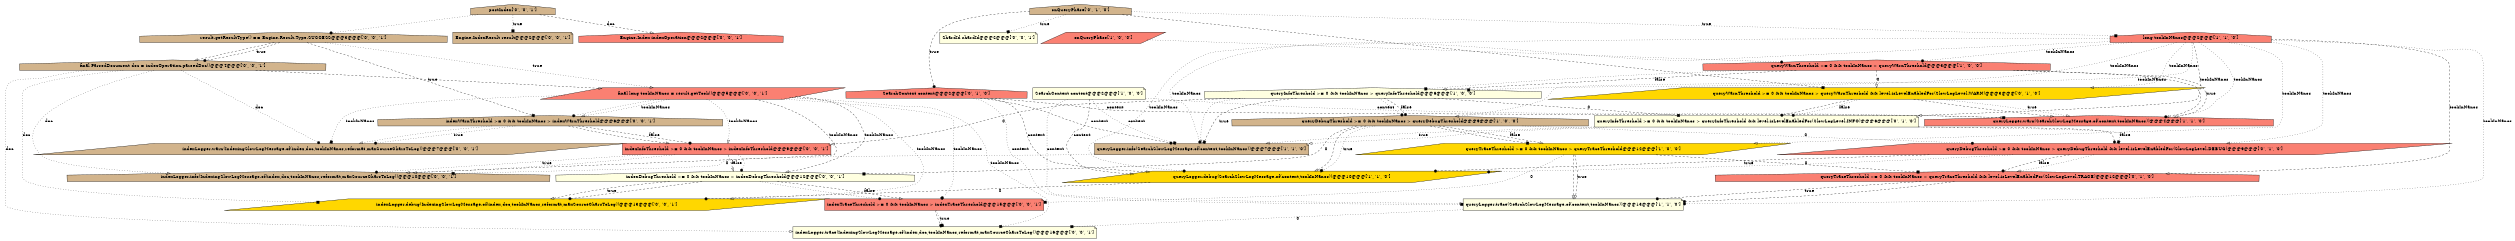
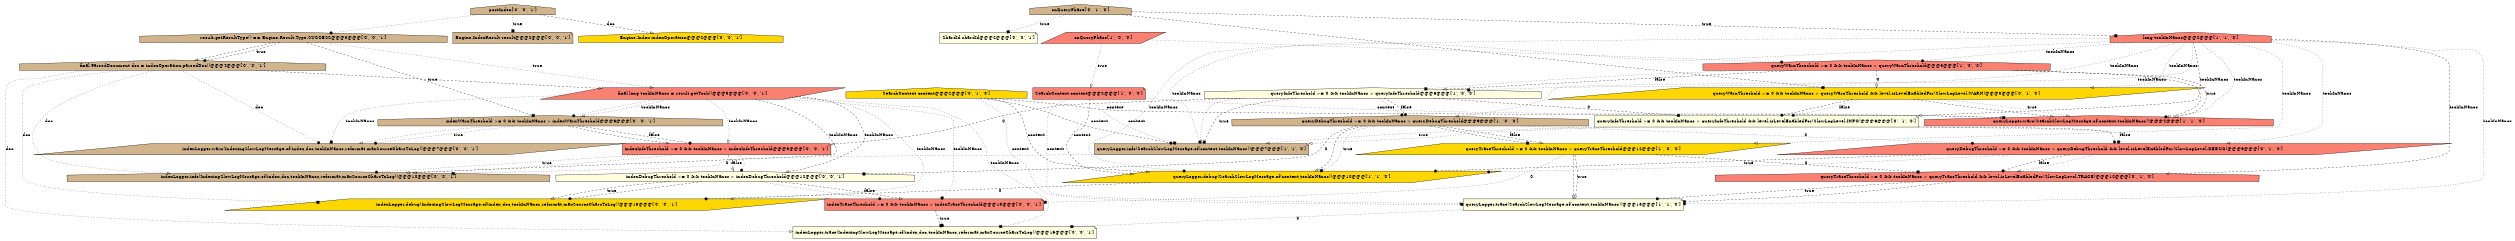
edge "onQueryPhase['0', '1', '0']" -> "SearchContext context@@@2@@@['0', '1', '0']": removed, label "true"
edge "onQueryPhase['0', '1', '0']" -> "long tookInNanos@@@2@@@['1', '1', '0']": style dotted -> dashed
node "Engine.Index indexOperation@@@2@@@['0', '0', '1']": fillcolor salmon -> gold
edge "onQueryPhase['1', '0', '0']" -> "SearchContext context@@@2@@@['1', '0', '0']": added, label "true"
node "SearchContext context@@@2@@@['0', '1', '0']": fillcolor salmon -> gold
node "SearchContext context@@@2@@@['1', '0', '0']": fillcolor lightyellow -> salmon
